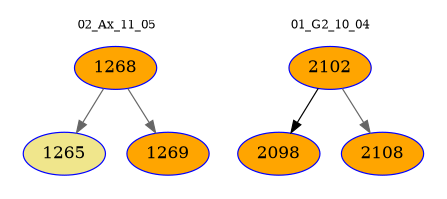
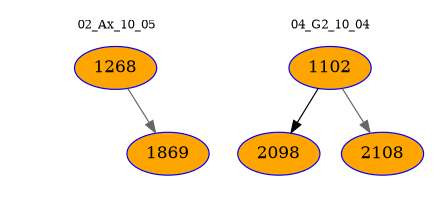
cluster "02_Ax_11_05": label "02_Ax_11_05" -> "02_Ax_10_05"
cluster "01_G2_10_04": label "01_G2_10_04" -> "04_G2_10_04"
node "2102": label "2102" -> "1102"
node "1265": removed
node "1269": label "1269" -> "1869"
